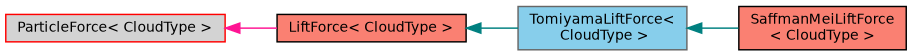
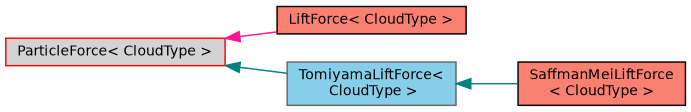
edge "TomiyamaLiftForce< CloudType >" -> "LiftForce< CloudType >": now "TomiyamaLiftForce< CloudType >" -> "ParticleForce< CloudType >"
